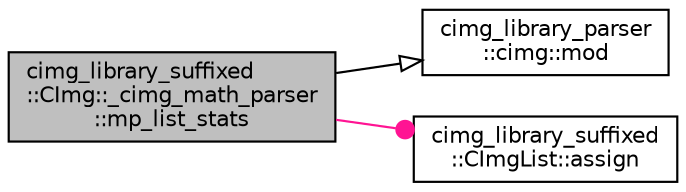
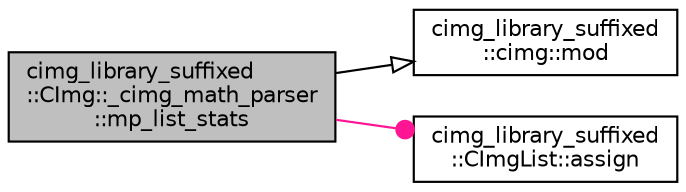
node "cimg_library_parser ::cimg::mod": label "cimg_library_parser ::cimg::mod" -> "cimg_library_suffixed ::cimg::mod"
